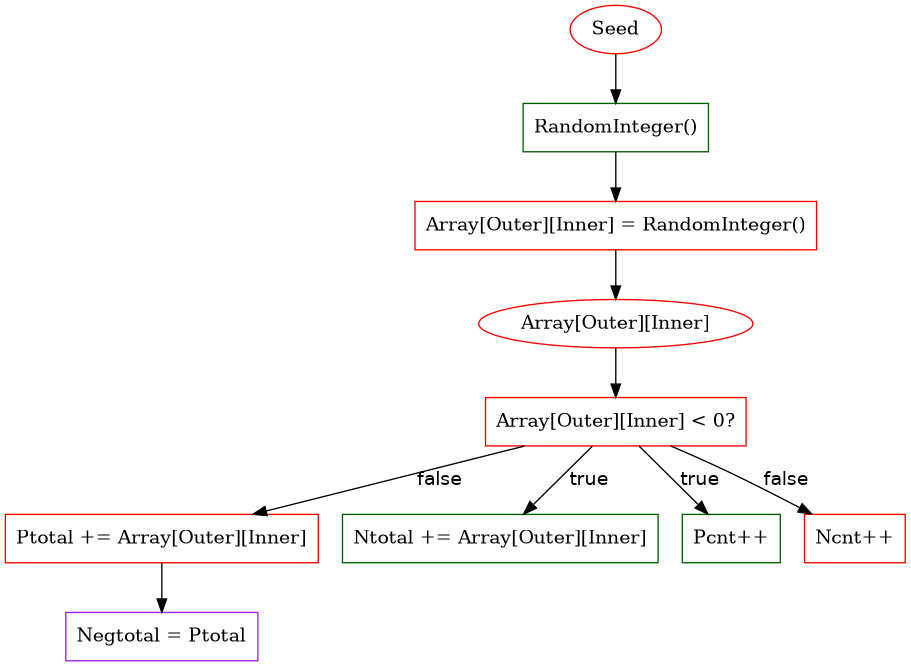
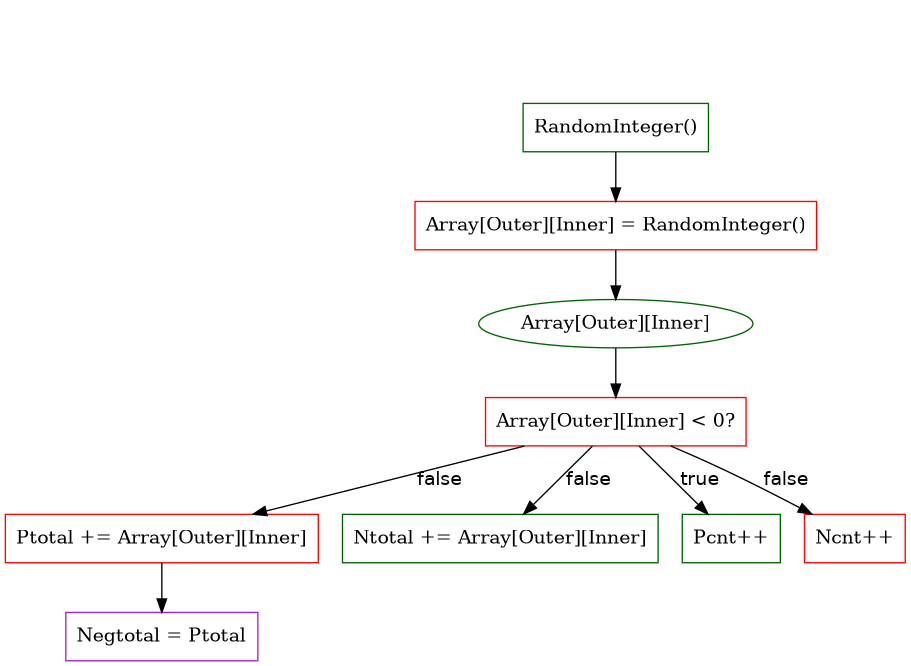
node "Seed": removed
node "Array[Outer][Inner]": color red -> darkgreen
edge "Array[Outer][Inner] < 0?" -> "Ntotal += Array[Outer][Inner]": label "true" -> "false"
